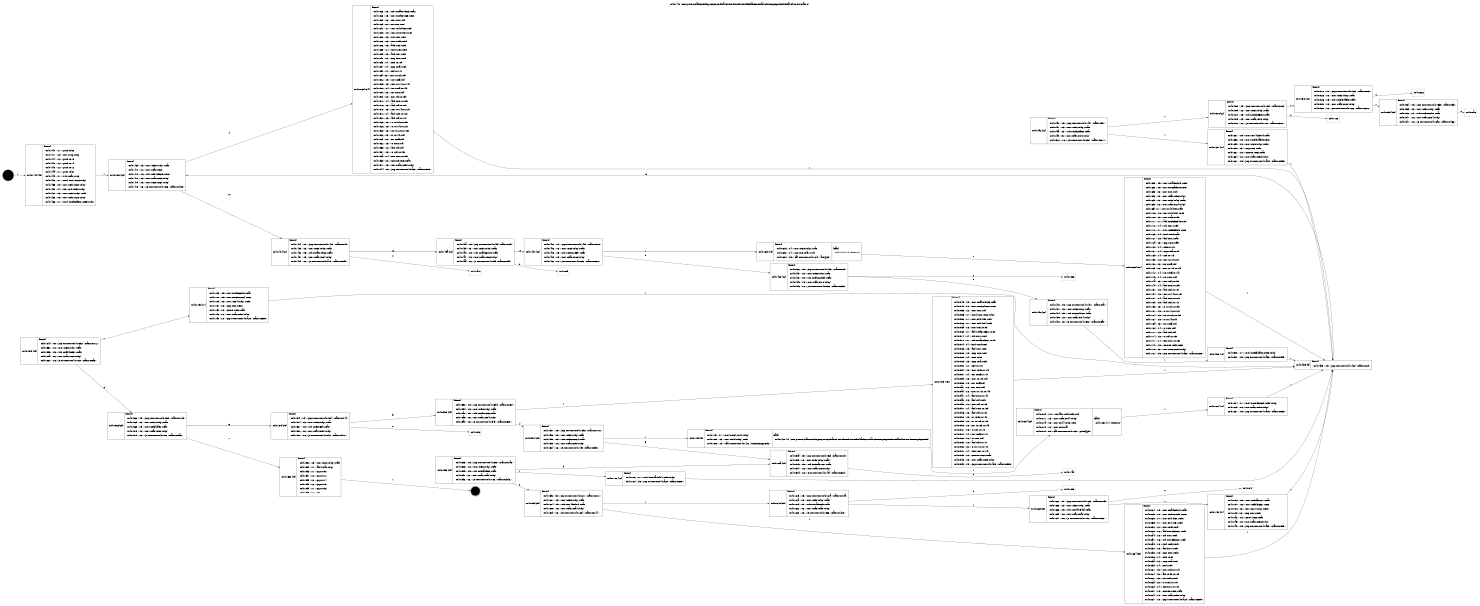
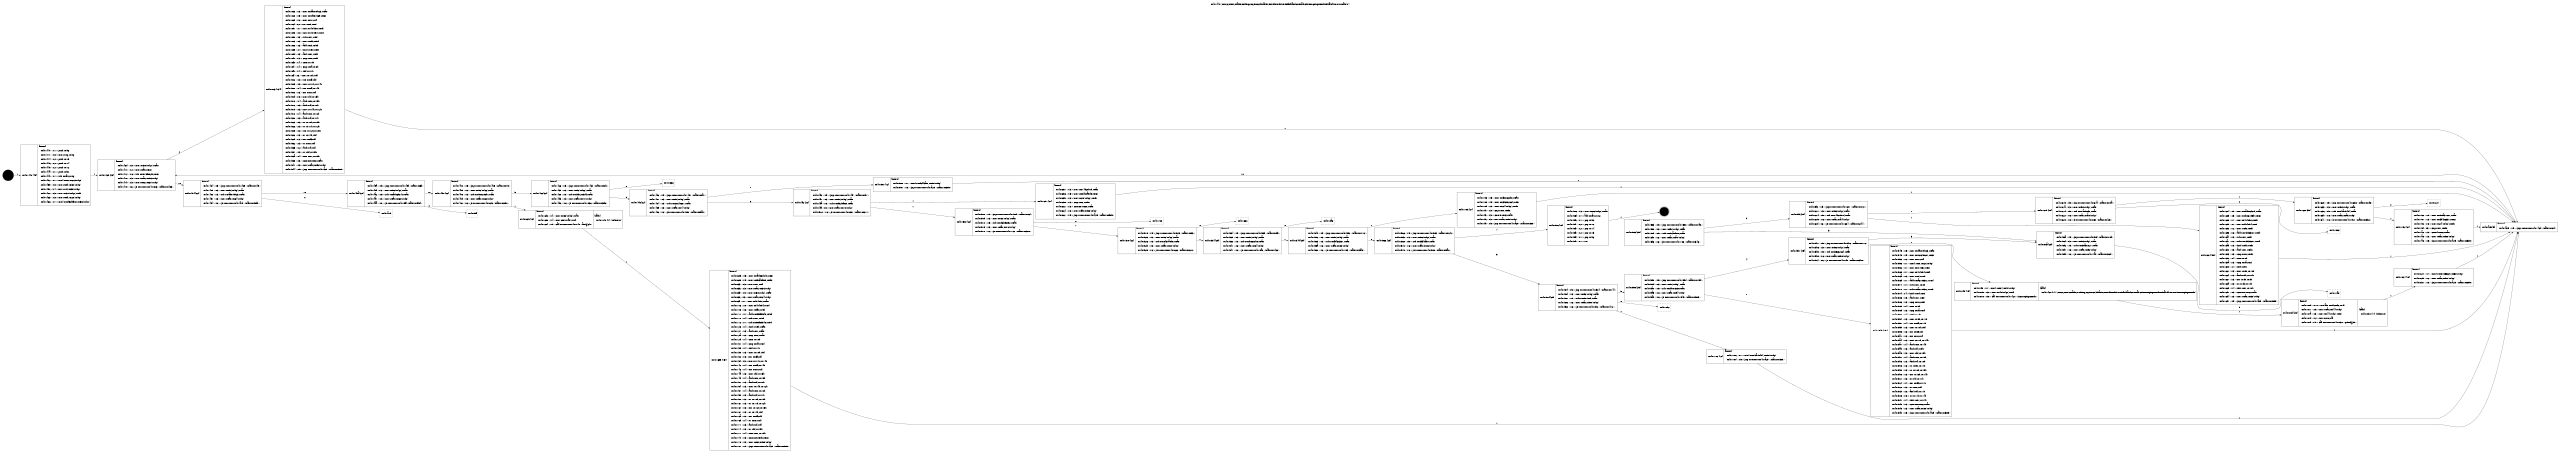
edge "0x4014dc [22]" -> "0x4014f2 [22]": added, label "8"
edge "0x401534 [25]" -> "0x40154d [25]": added, label "7"
edge "0x4015e3 [25]" -> "0x401786 [12]": now "0x40157f [25]" -> "0x401786 [12]"
